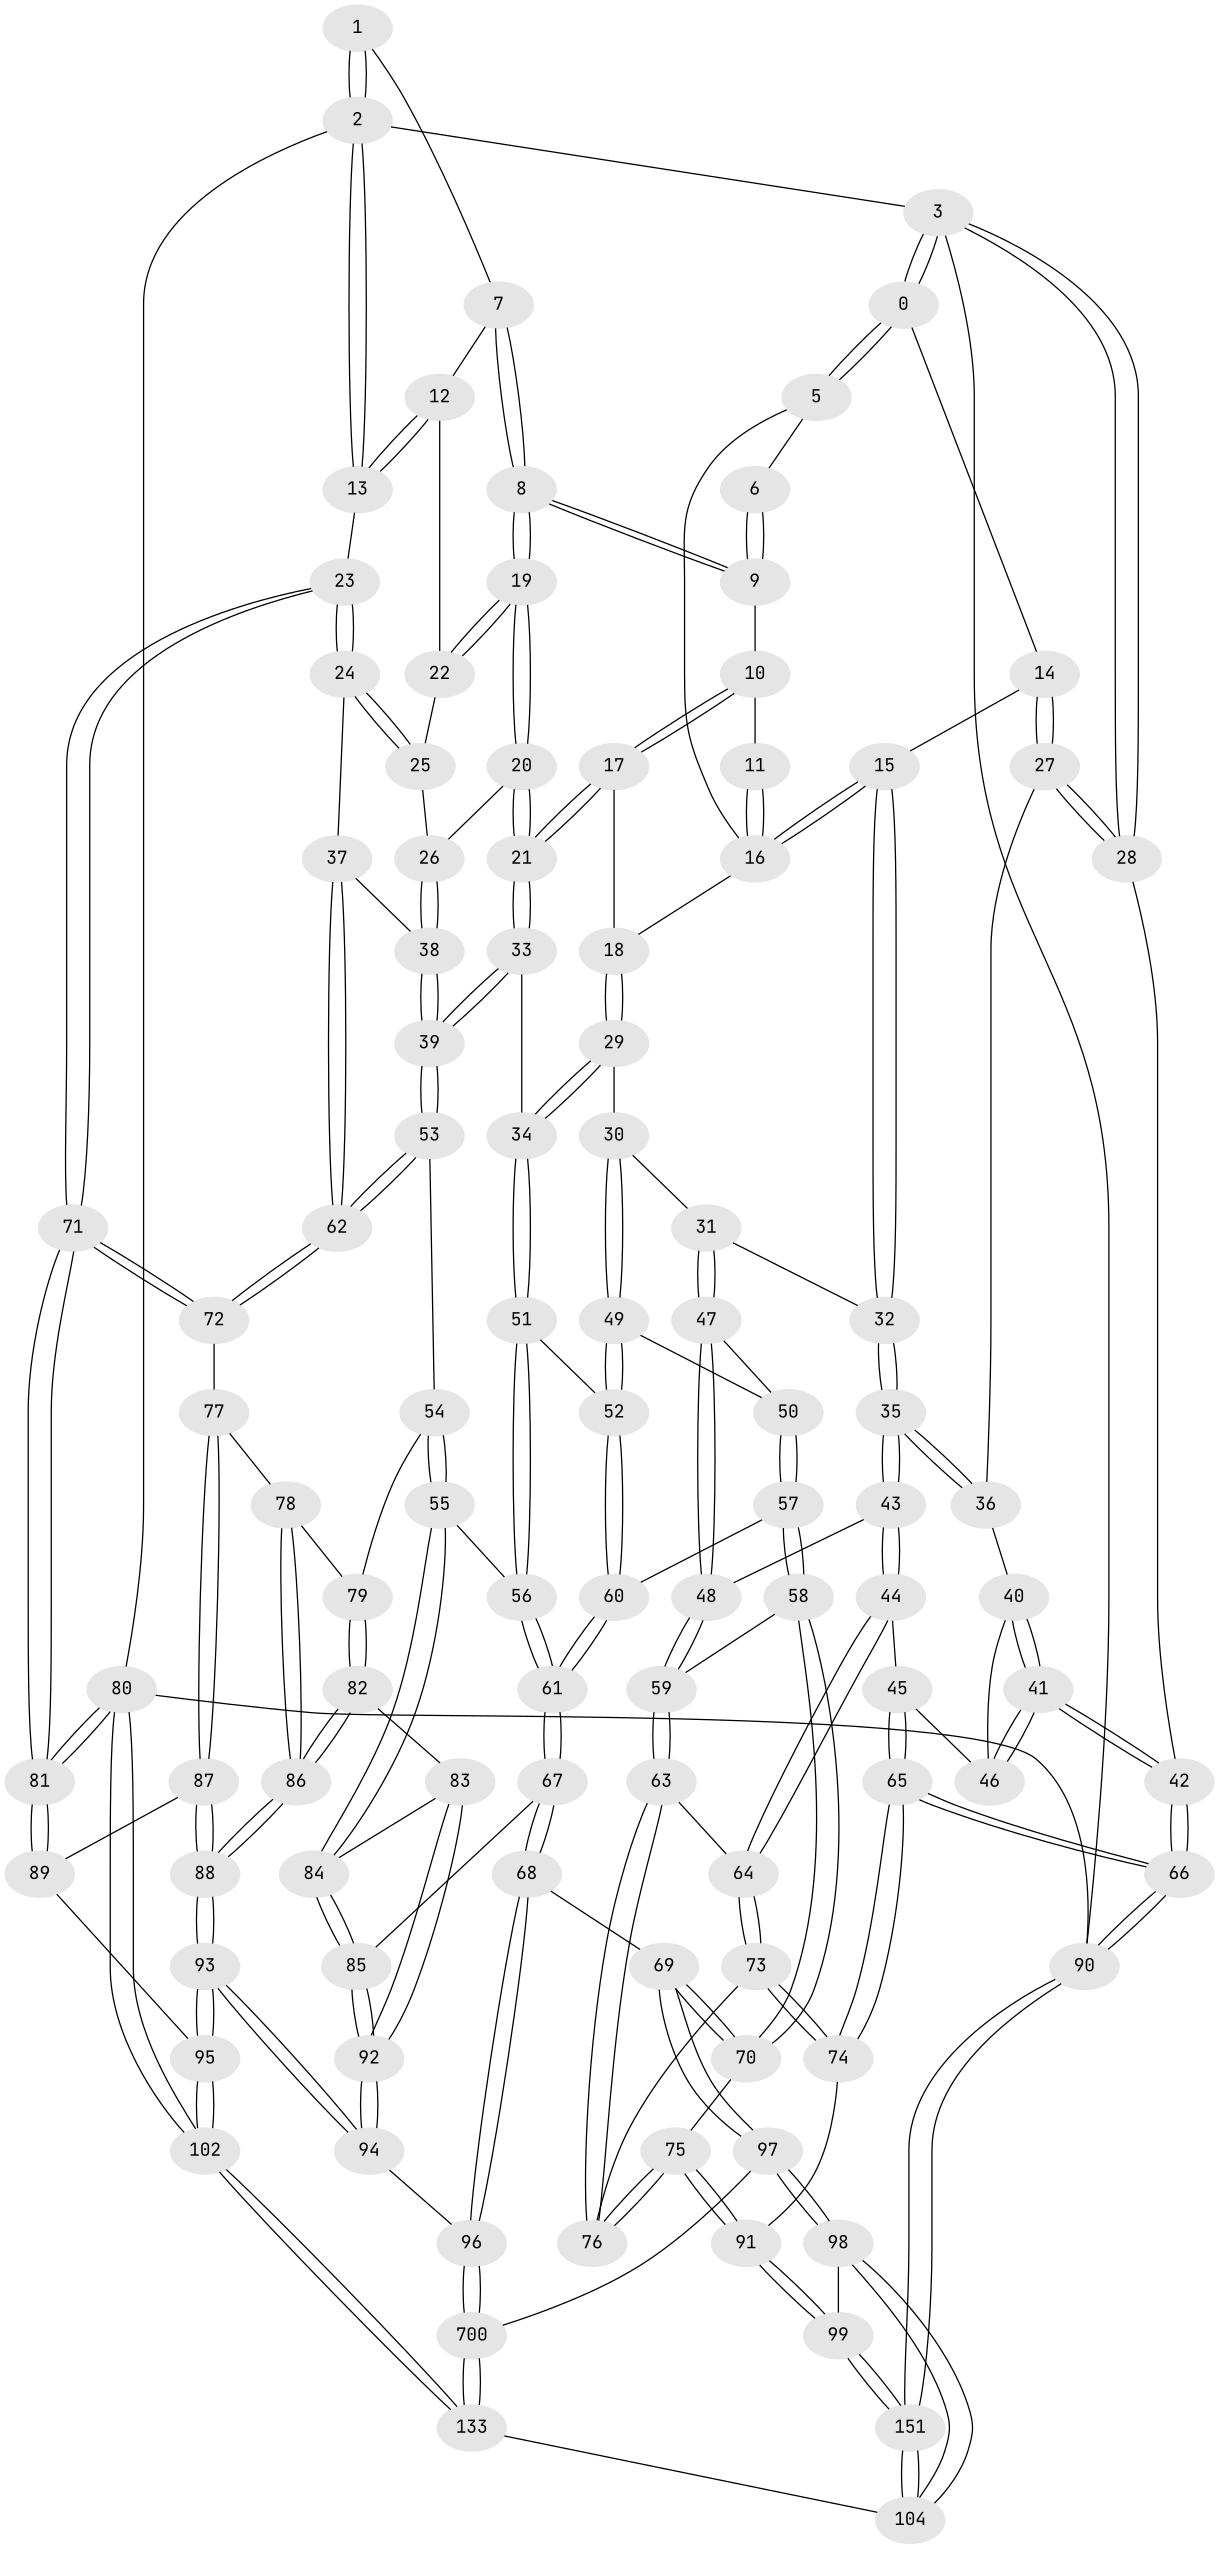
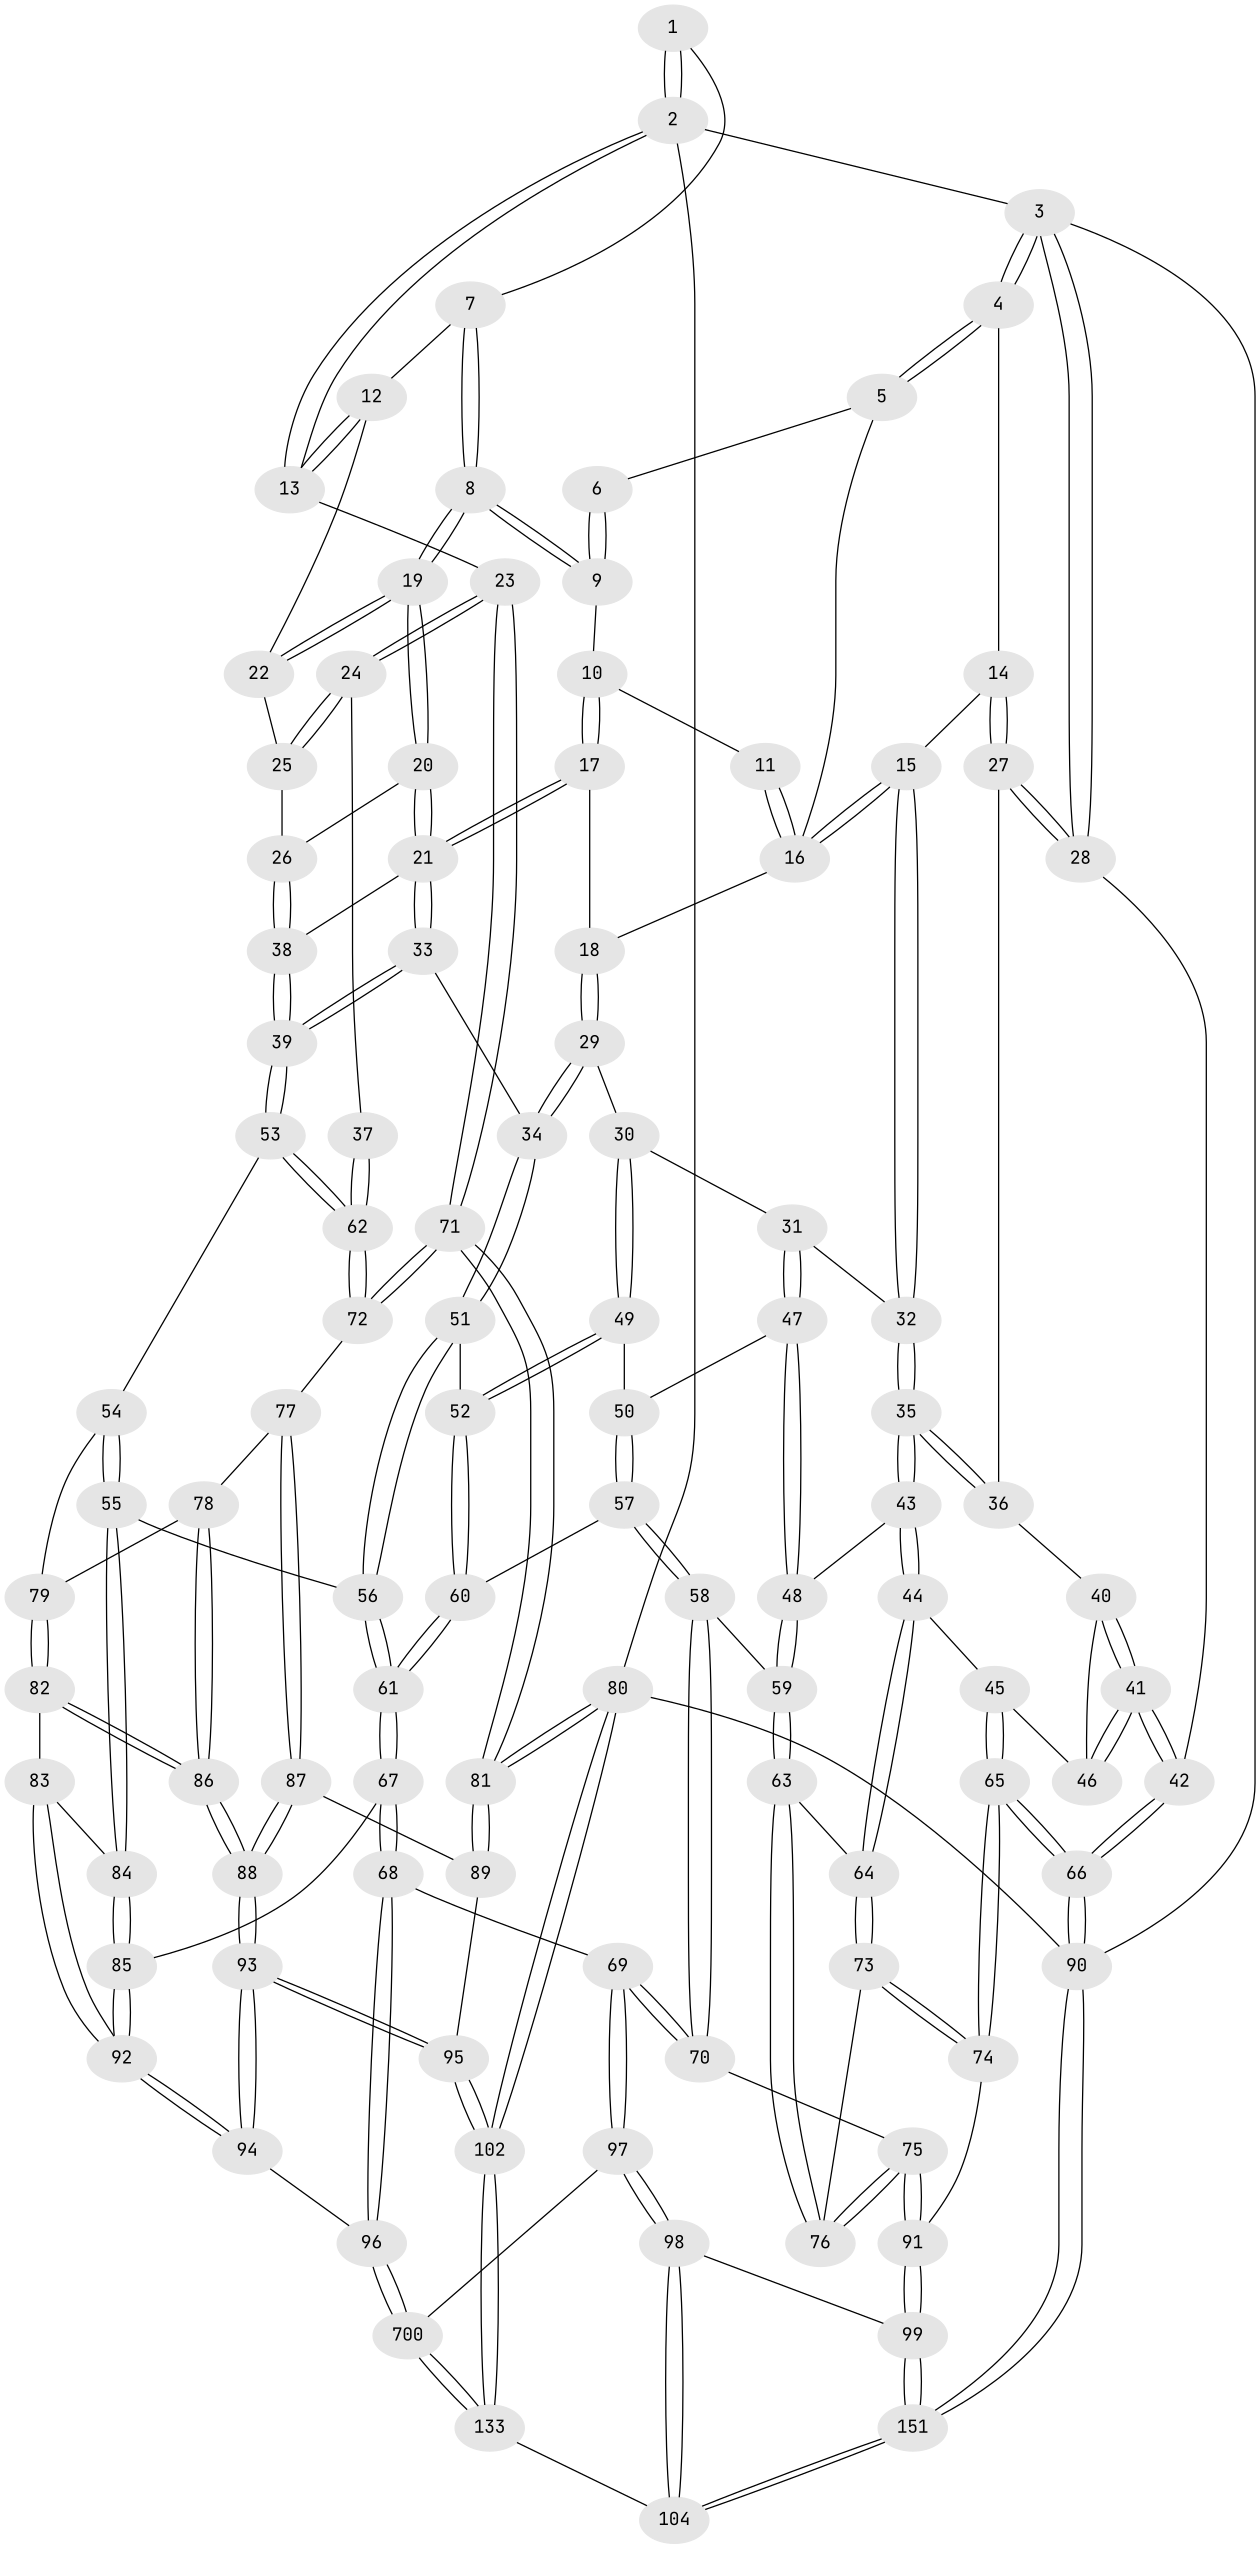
node "0": label "0" -> "4"
edge "37" -- "38": now "21" -- "38"
